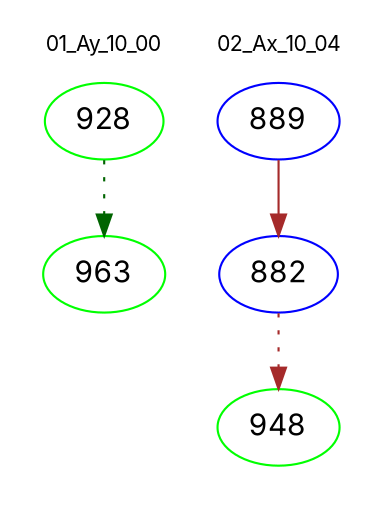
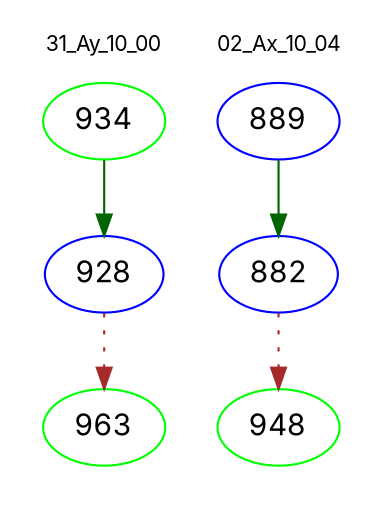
cluster "01_Ay_10_00": label "01_Ay_10_00" -> "31_Ay_10_00"
node "934": added
node "928": color green -> blue
edge "928" -> "963": color darkgreen -> brown
edge "889" -> "882": color brown -> darkgreen
